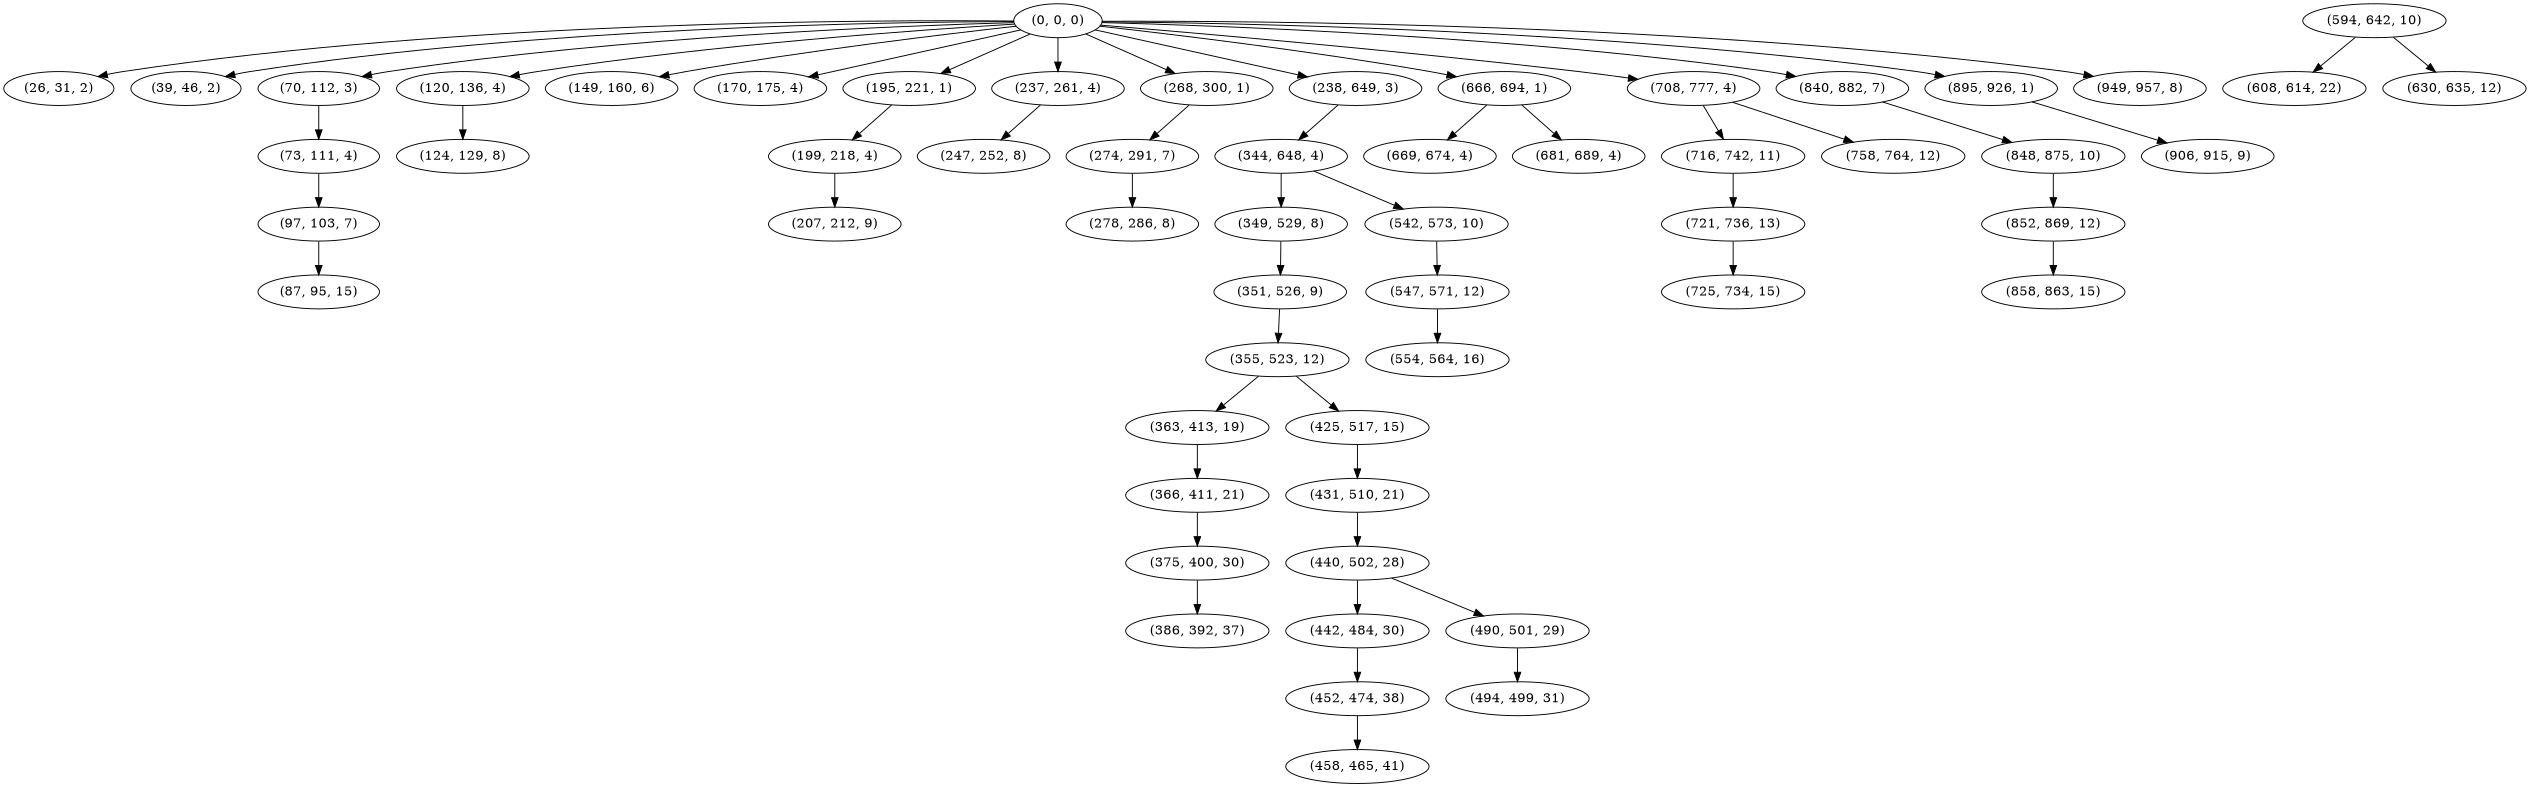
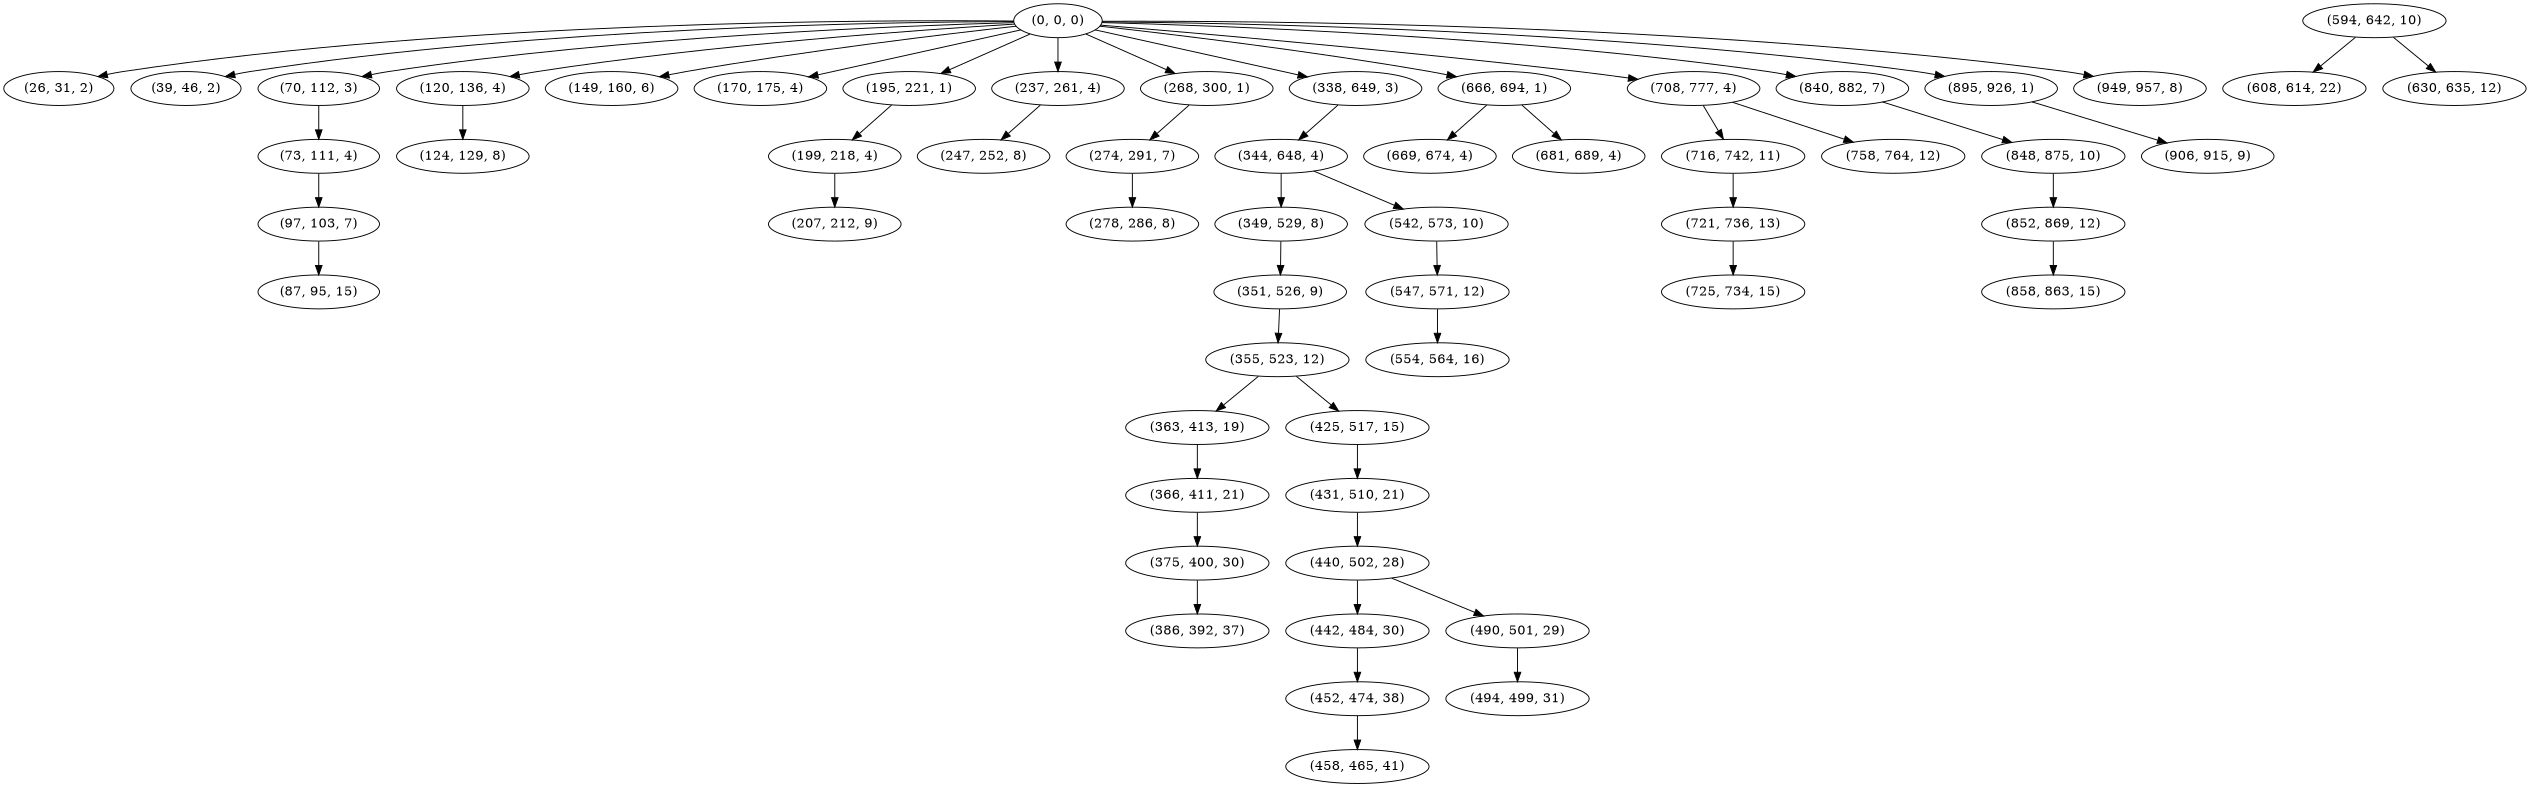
node "(238, 649, 3)": label "(238, 649, 3)" -> "(338, 649, 3)"
